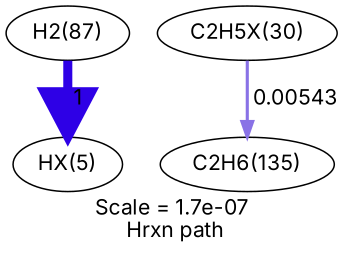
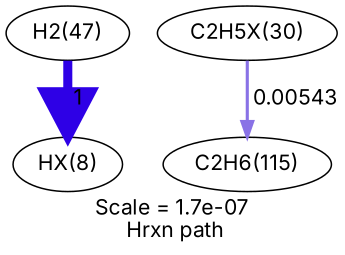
node "H2(87)": label "H2(87)" -> "H2(47)"
node "HX(5)": label "HX(5)" -> "HX(8)"
node "C2H6(135)": label "C2H6(135)" -> "C2H6(115)"
